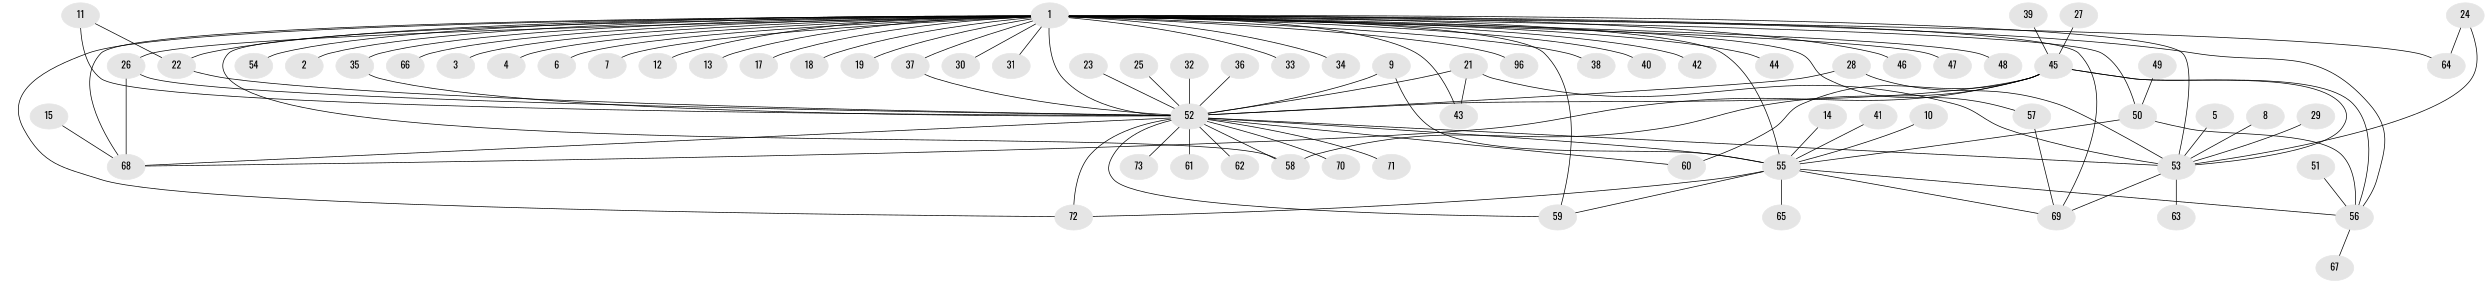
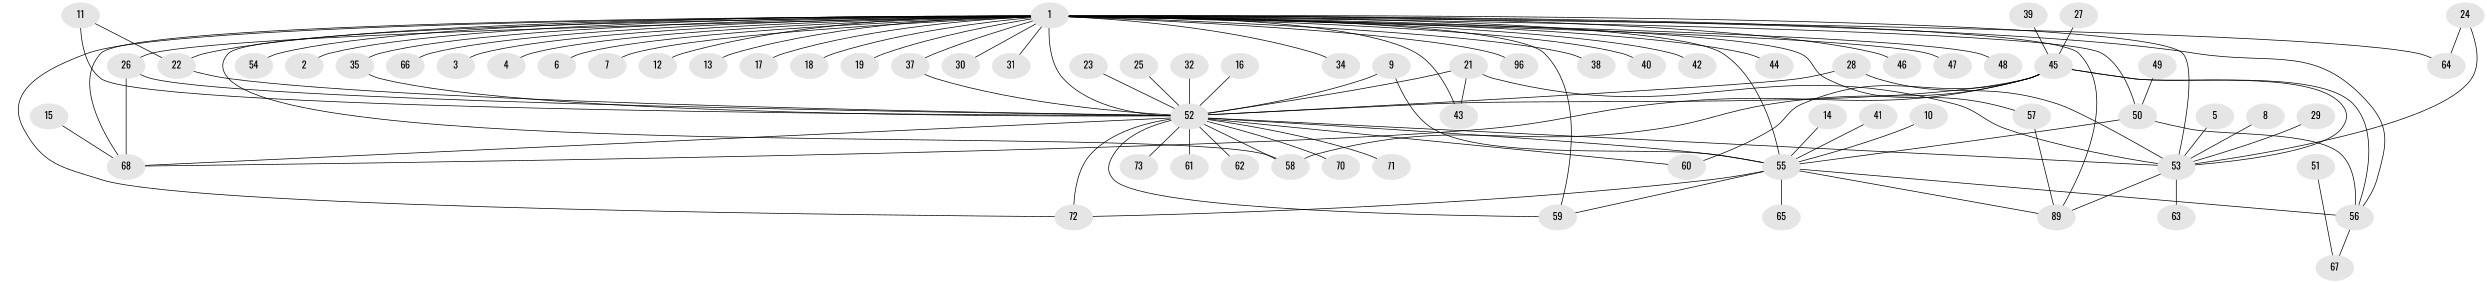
node "36": label "36" -> "16"
node "33": removed
edge "51" -- "56": now "51" -- "67"
node "69": label "69" -> "89"
